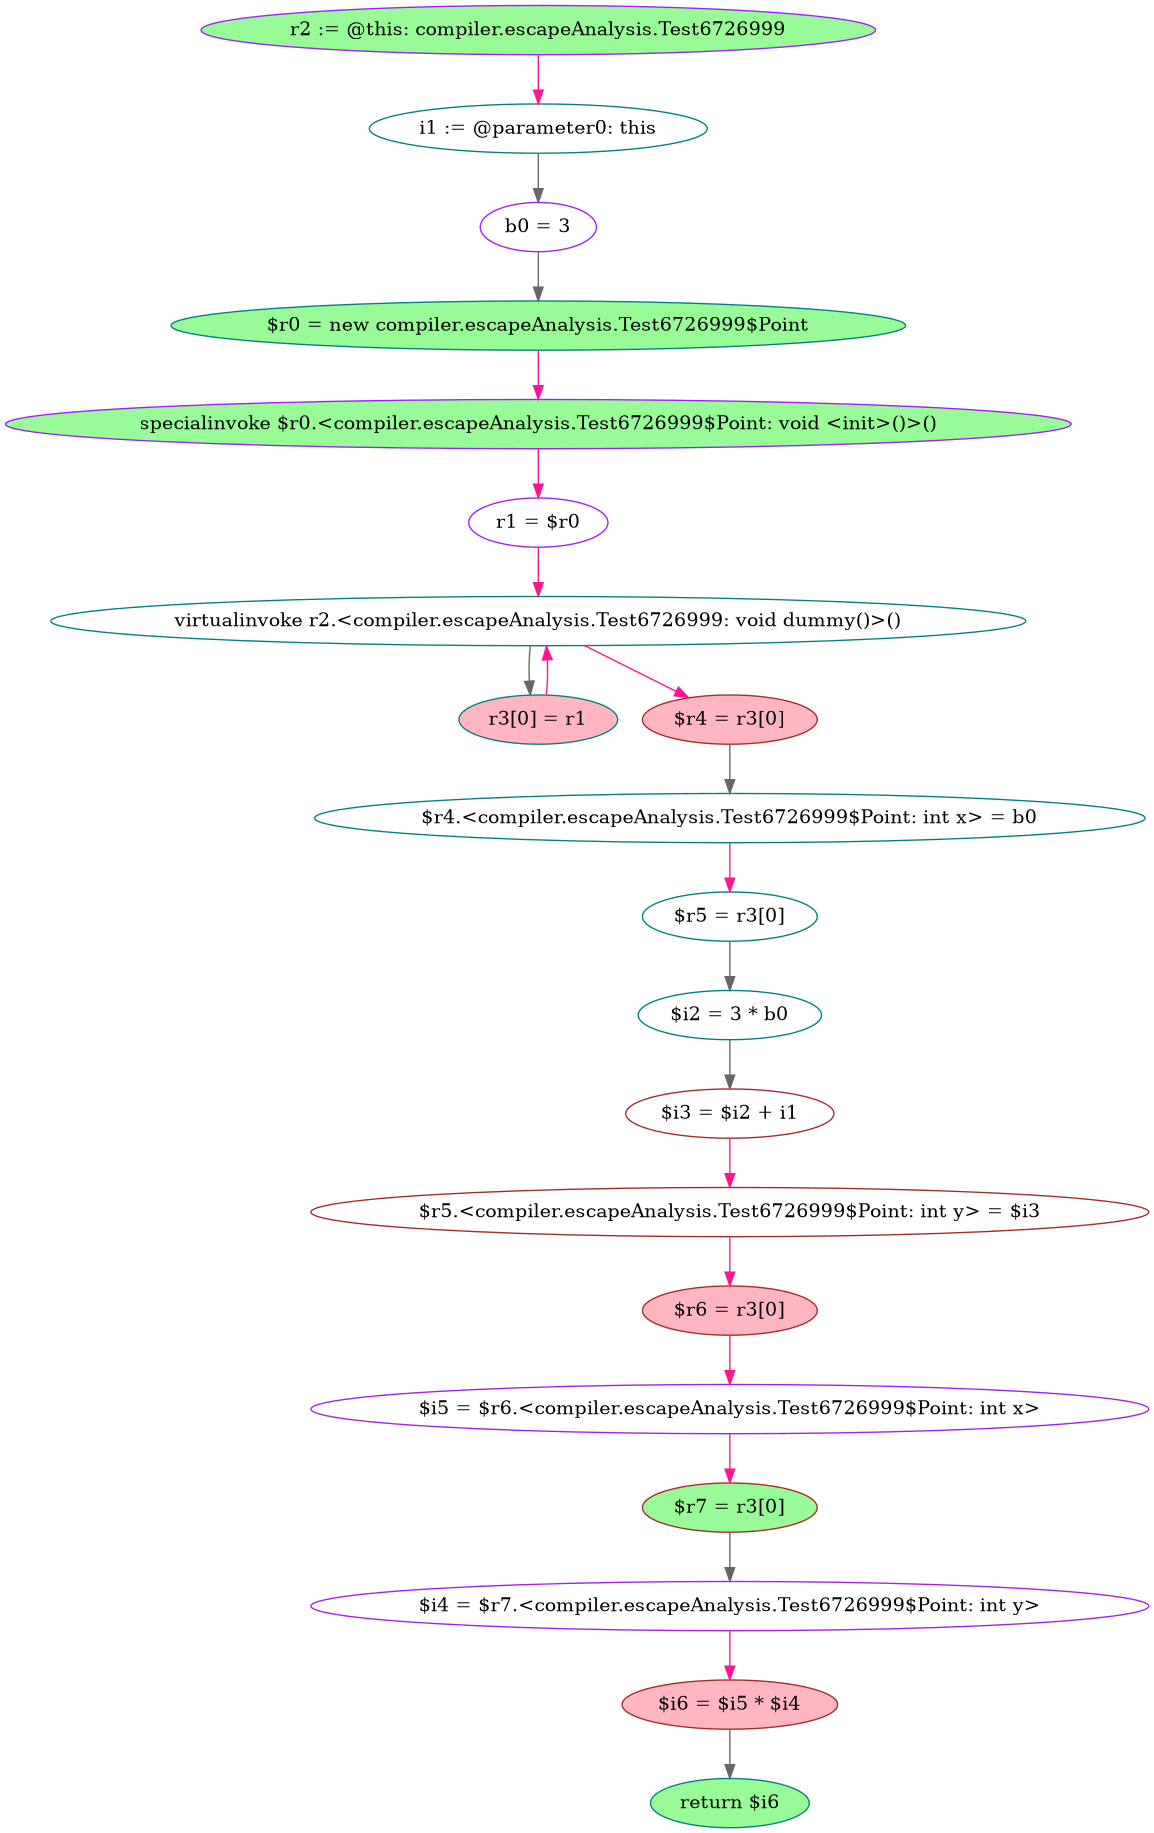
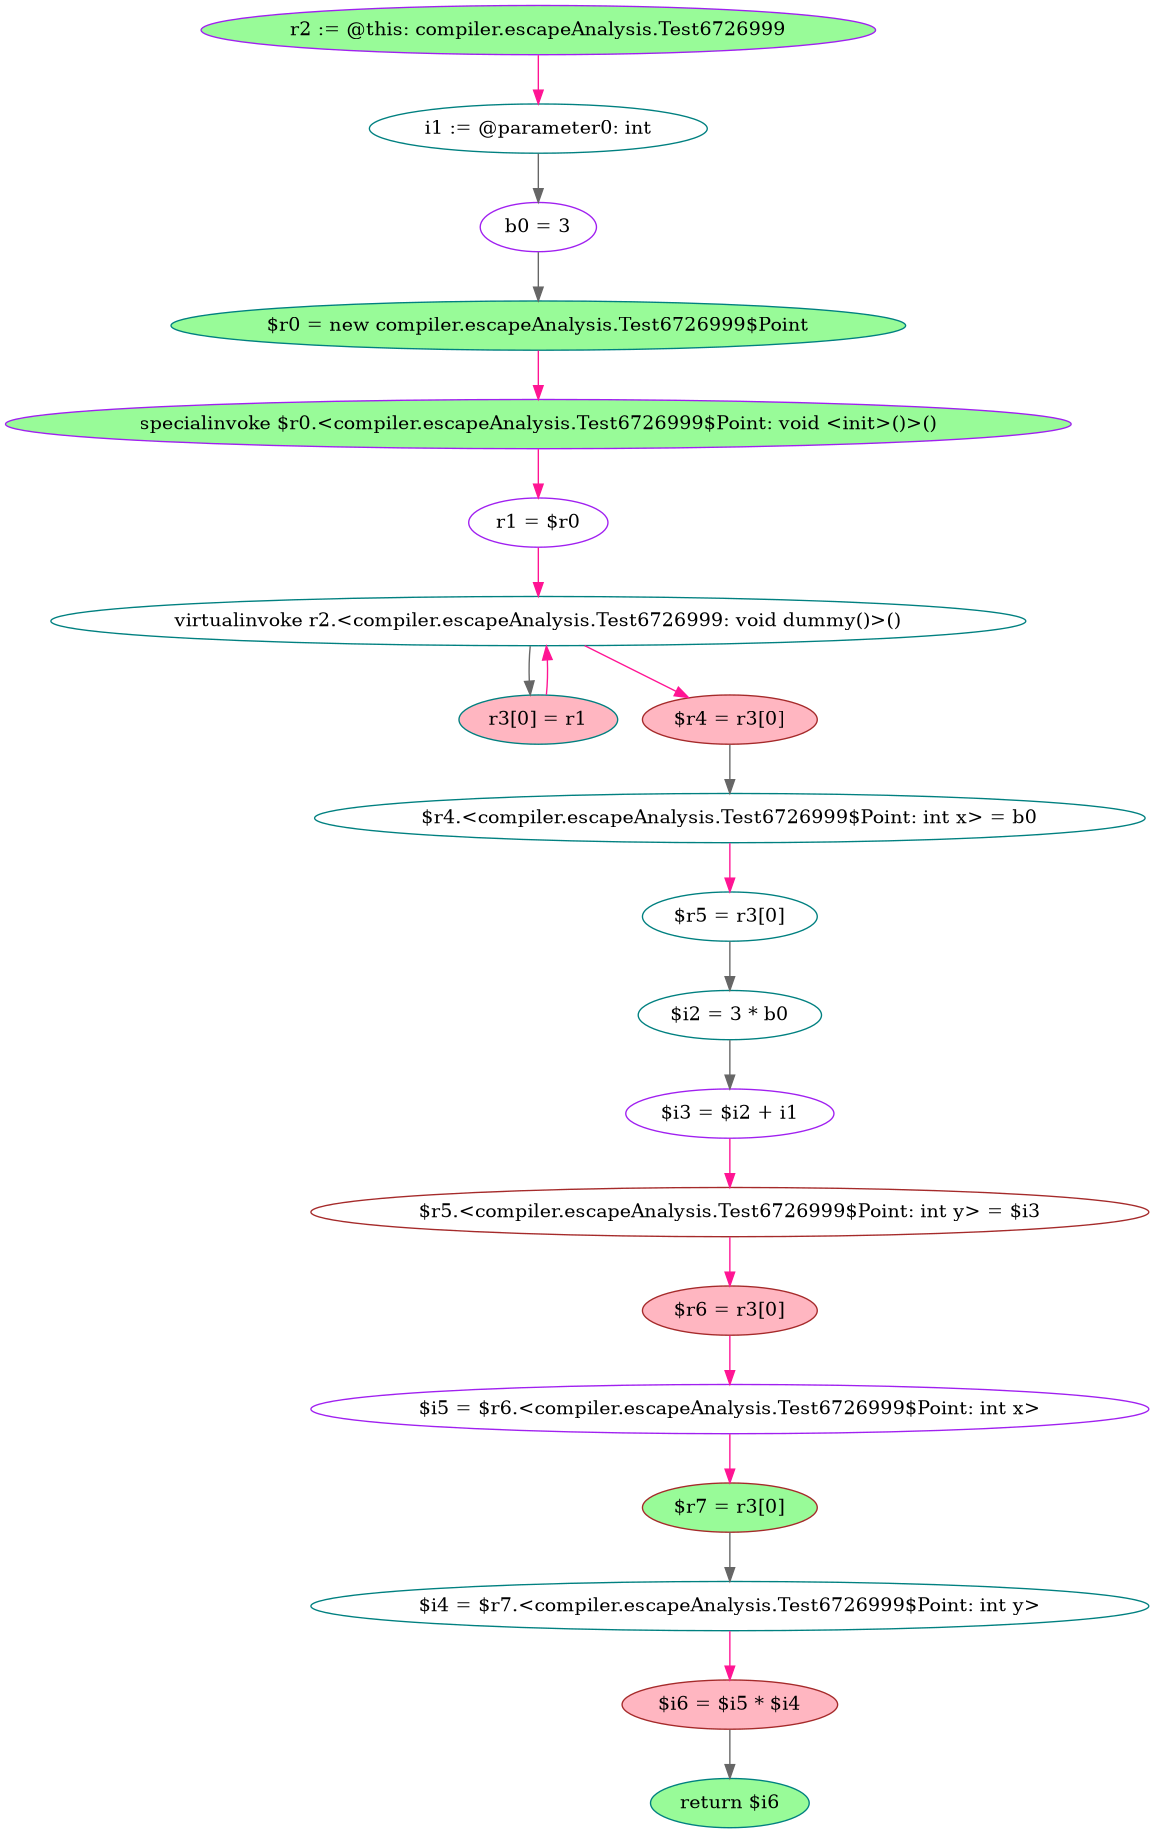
node "i1 := @parameter0: this": label "i1 := @parameter0: this" -> "i1 := @parameter0: int"
node "$i3 = $i2 + i1": color brown -> purple
node "$i4 = $r7.<compiler.escapeAnalysis.Test6726999$Point: int y>": color purple -> teal
